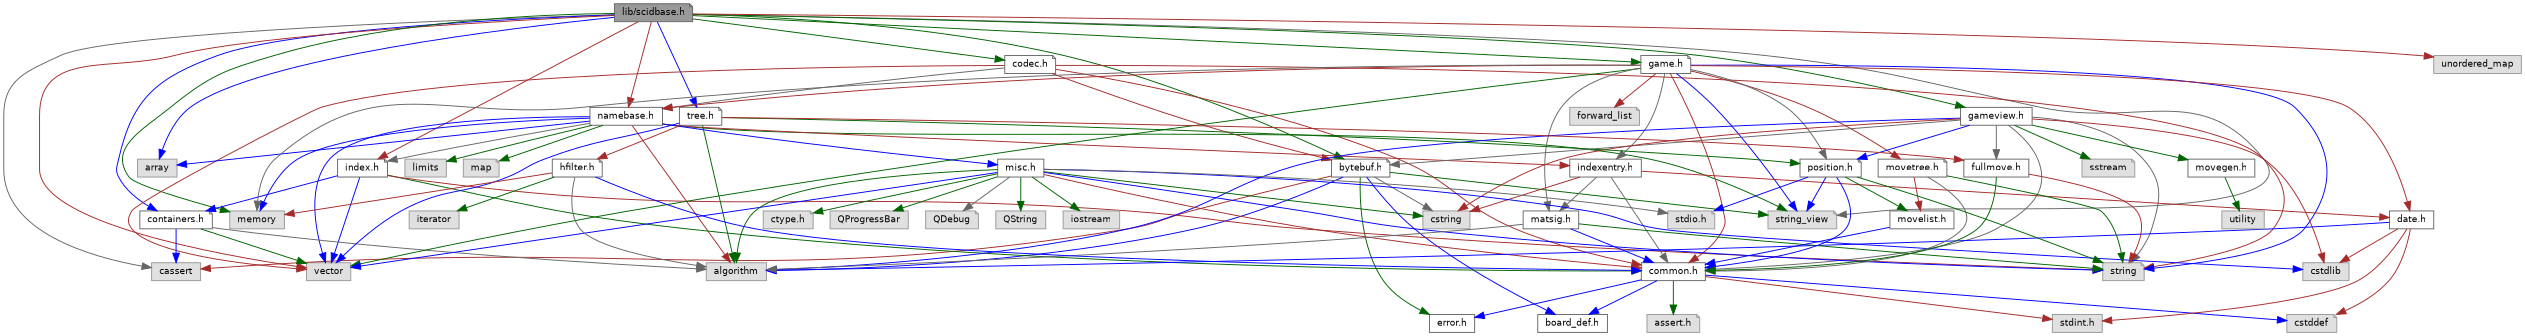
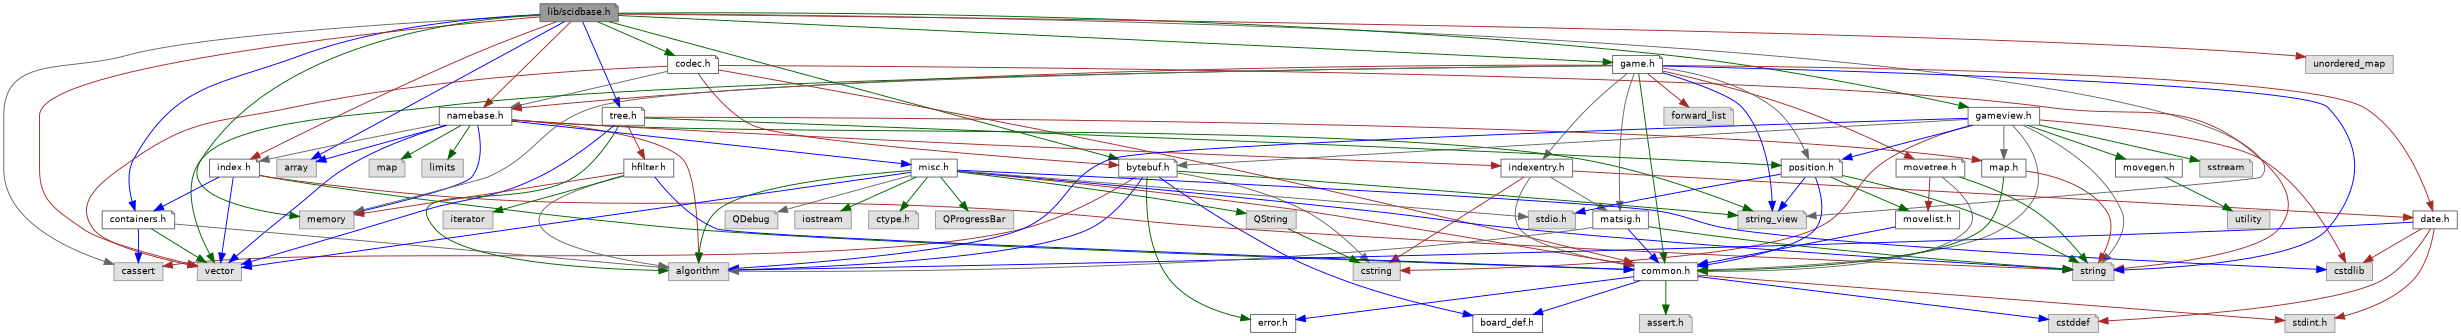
edge "game.h" -> "common.h": color brown -> darkgreen
node "hfilter.h": shape note -> box
node "fullmove.h": label "fullmove.h" -> "map.h"
edge "misc.h" -> "cstring": now "QString" -> "cstring"
